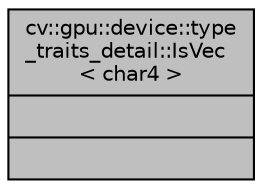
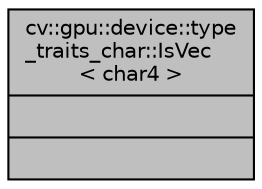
node "cv::gpu::device::type": text "_traits_detail::IsVec" -> "_traits_char::IsVec"
